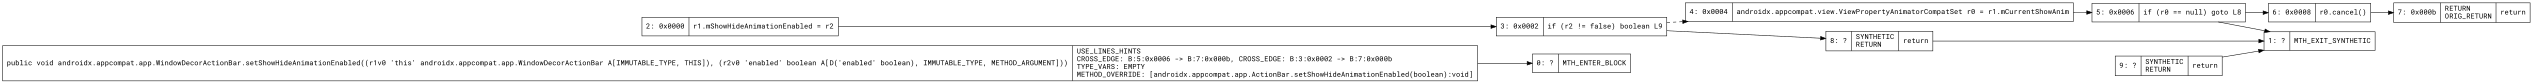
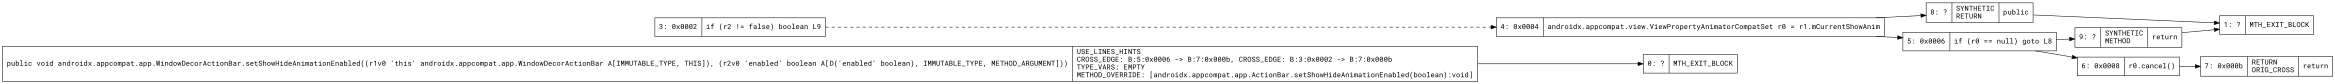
node "7: 0x000b": text "ORIG_RETURN" -> "ORIG_CROSS"
edge "5: 0x0006" -> "1: ?": now "5: 0x0006" -> "9: ?"
node "2: 0x0000": removed
edge "3: 0x0002" -> "8: ?": now "4: 0x0004" -> "8: ?"
node "8: ?": text "return" -> "public"
node "1: ?": text "MTH_EXIT_SYNTHETIC" -> "MTH_EXIT_BLOCK"
node "0: ?": text "MTH_ENTER_BLOCK" -> "MTH_EXIT_BLOCK"
node "9: ?": text "RETURN" -> "METHOD"
